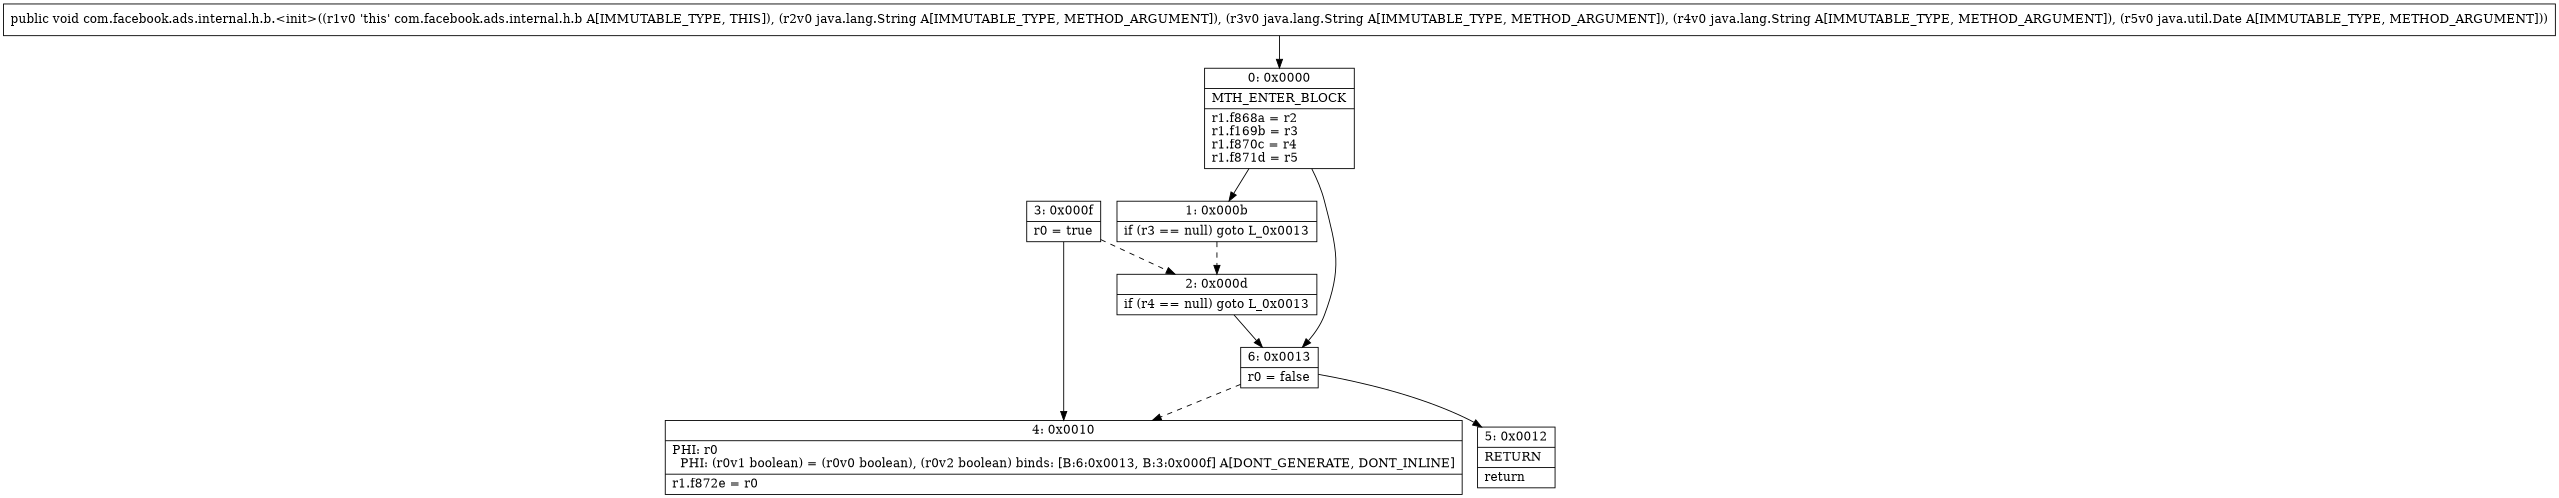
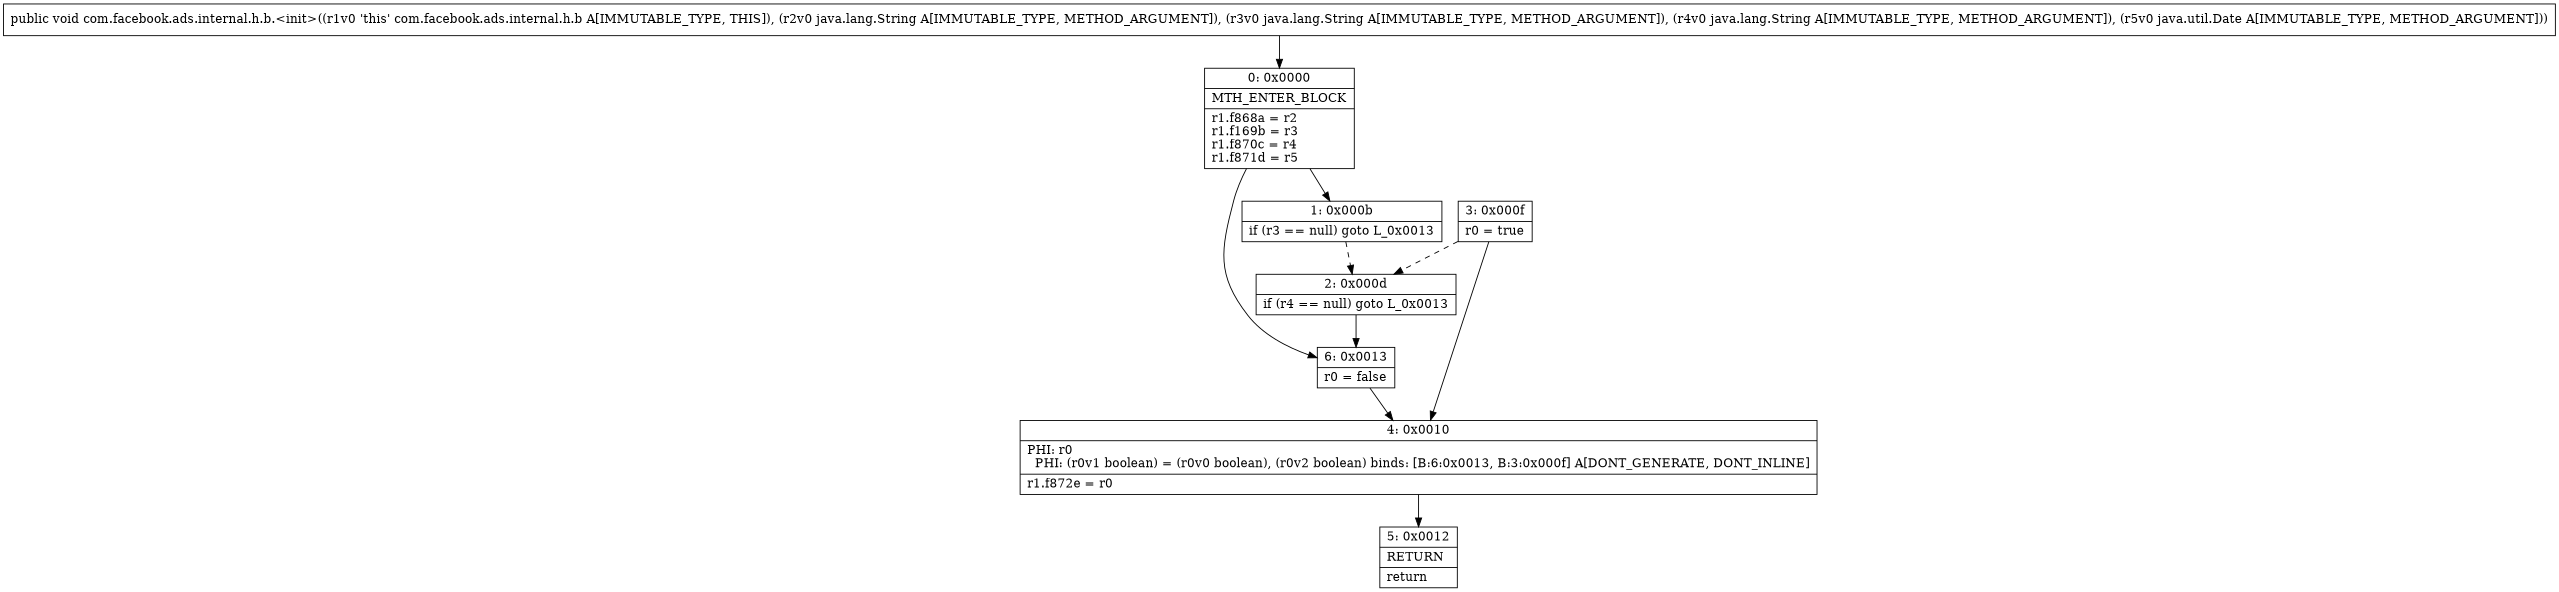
edge "6: 0x0013" -> "5: 0x0012": now "4: 0x0010" -> "5: 0x0012"
edge "6: 0x0013" -> "4: 0x0010": style dashed -> solid
